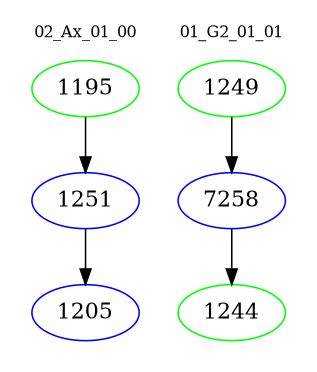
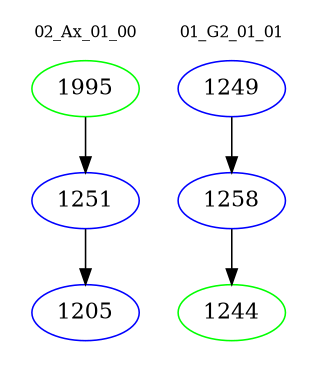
node "1195": label "1195" -> "1995"
node "1249": color green -> blue
node "7258": label "7258" -> "1258"
